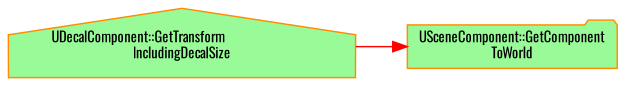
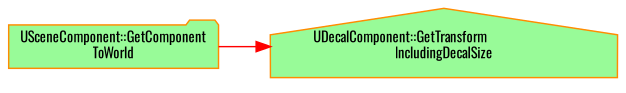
edge "UDecalComponent::GetTransform IncludingDecalSize" -> "USceneComponent::GetComponent ToWorld": reversed
